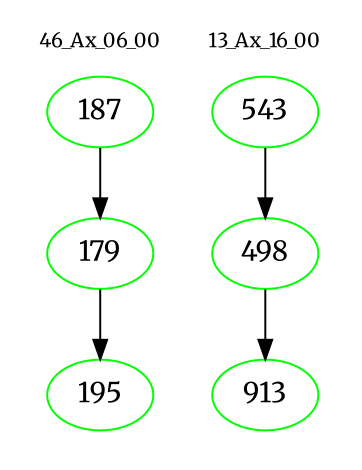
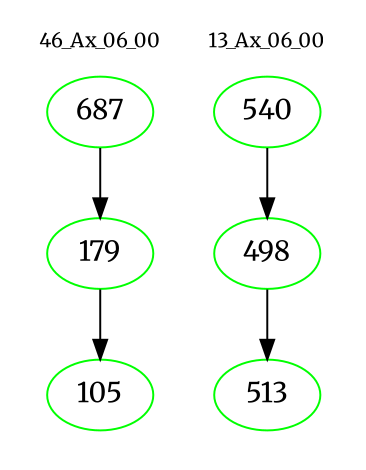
cluster "13_Ax_16_00": label "13_Ax_16_00" -> "13_Ax_06_00"
node "187": label "187" -> "687"
node "543": label "543" -> "540"
node "195": label "195" -> "105"
node "913": label "913" -> "513"
